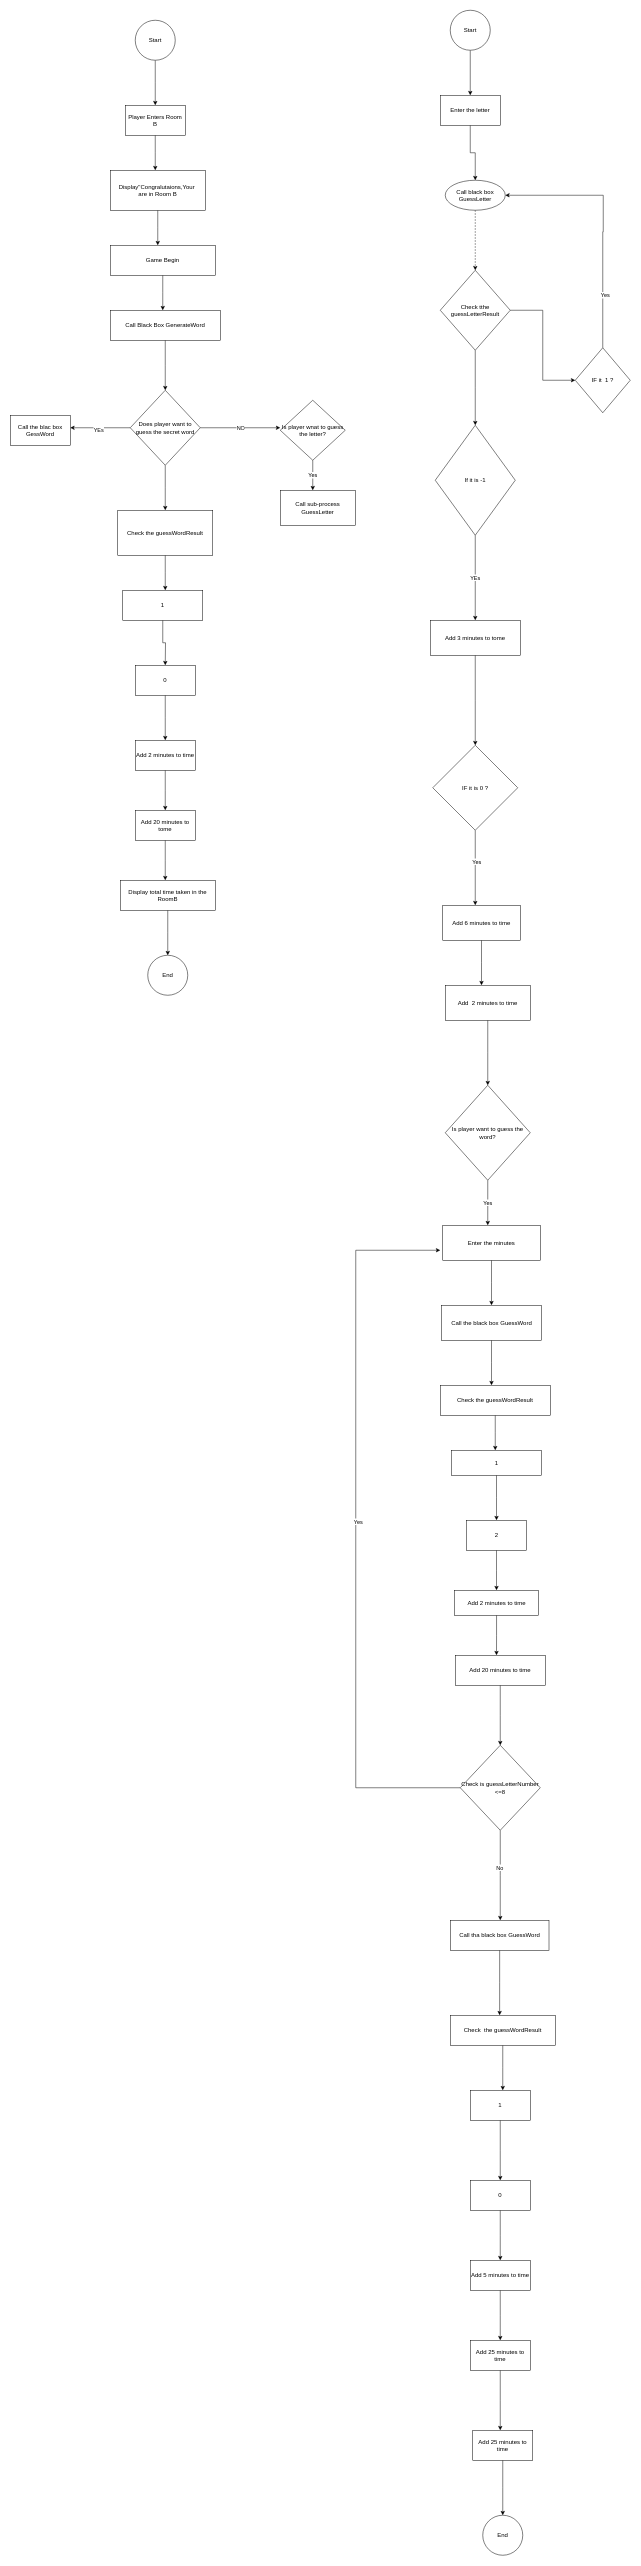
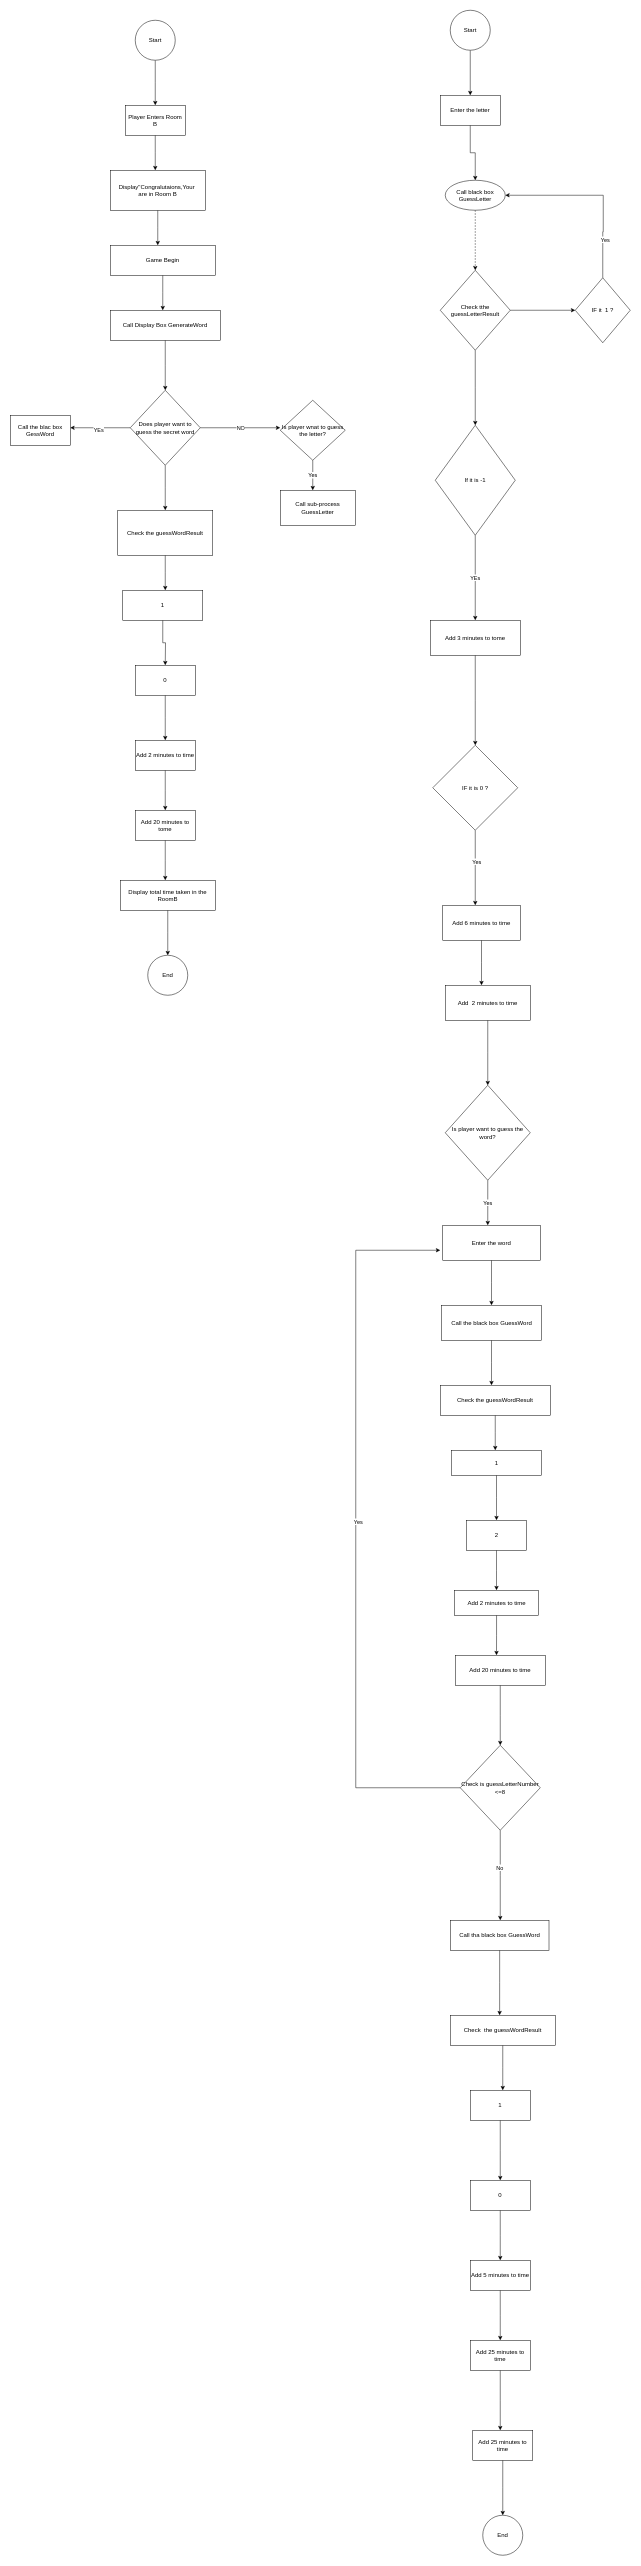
node "Call Black Box GenerateWord": label "Call Black Box GenerateWord" -> "Call Display Box GenerateWord"
node "IF it 1 ?": moved (603, 380) -> (603, 310)
node "Enter the minutes": label "Enter the minutes" -> "Enter the word"
